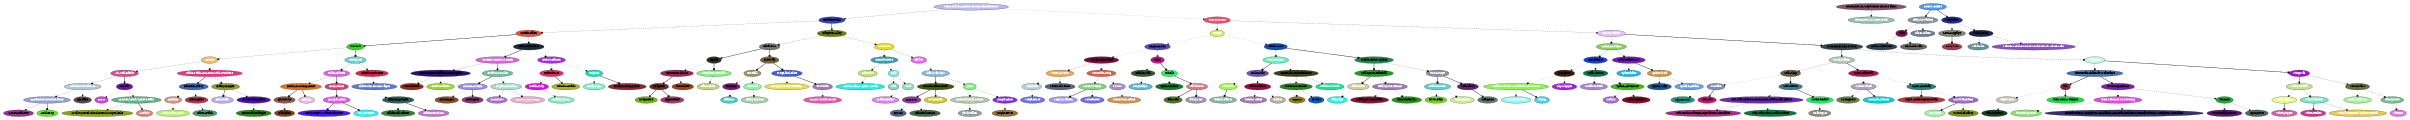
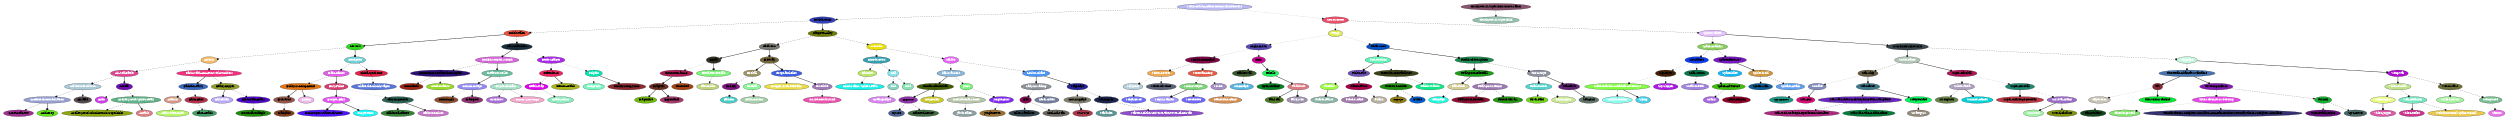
edge "Karate" -> "Lock'n'-Chase": added
node "Force": label "Force" -> "Alien"
